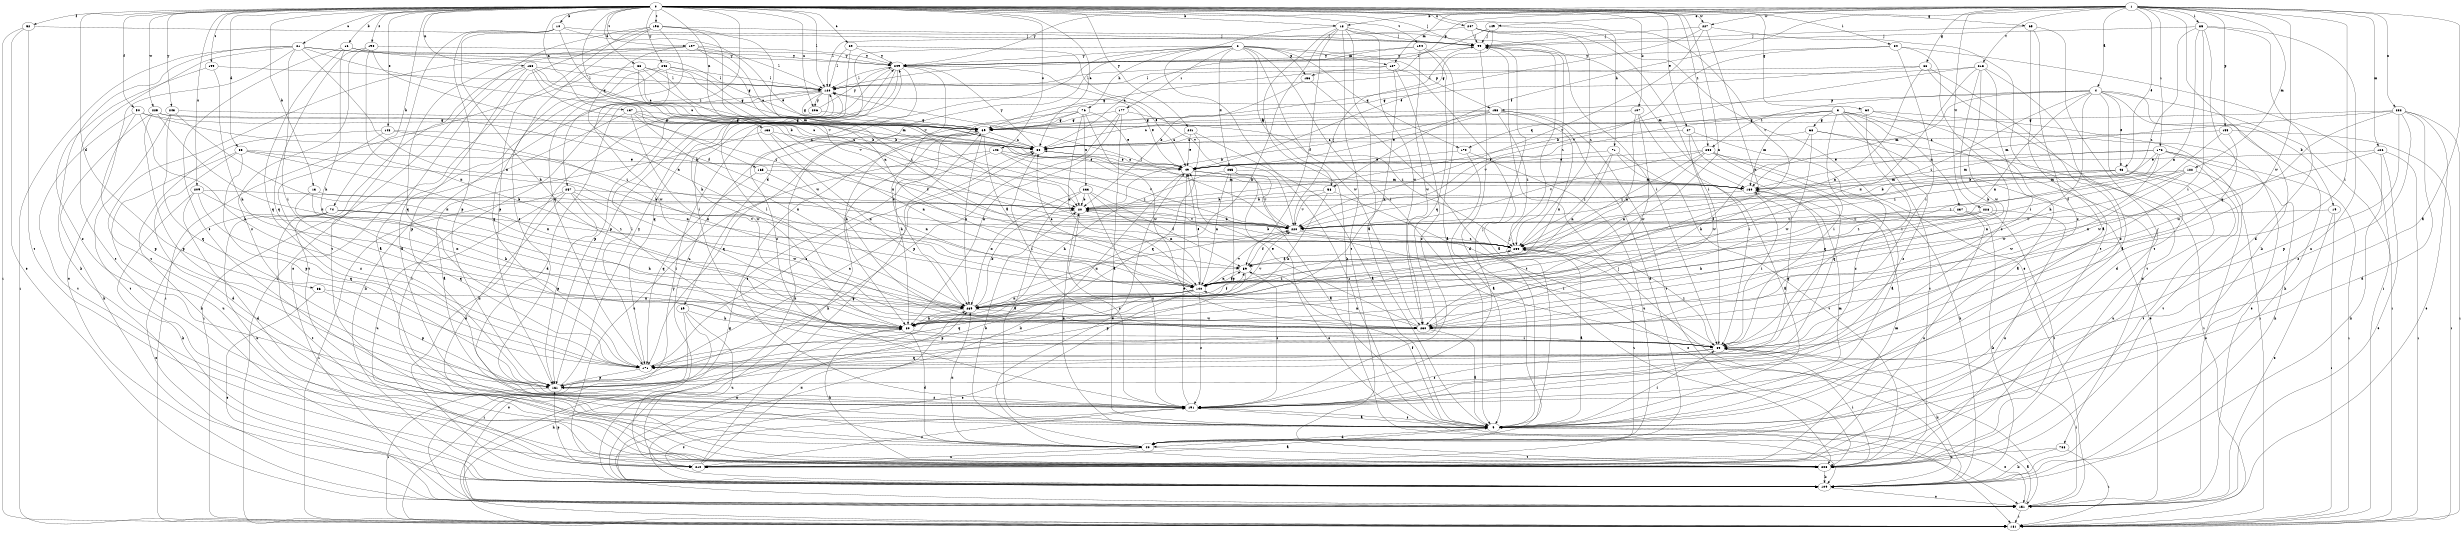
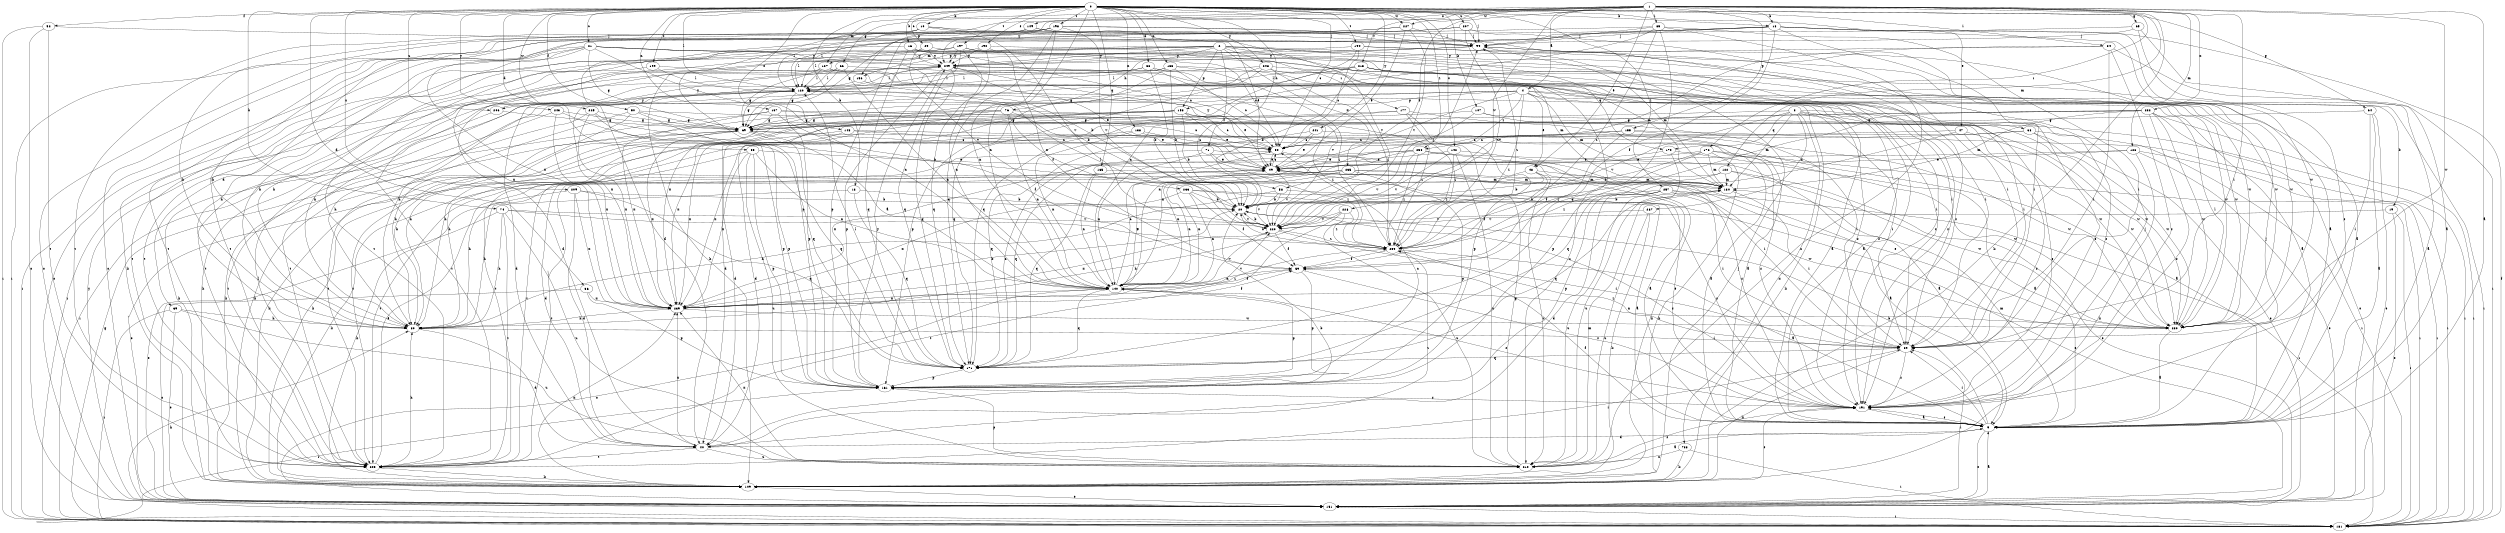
edge "18" -> "181": label "r" -> "f"
edge "172" -> "203": now "155" -> "203"
